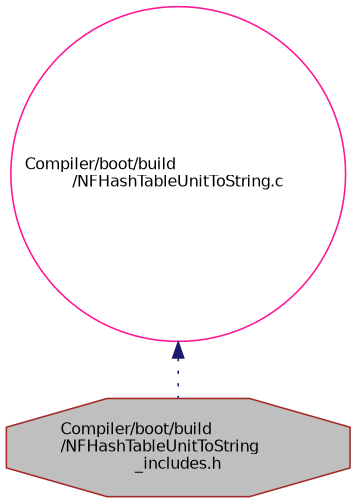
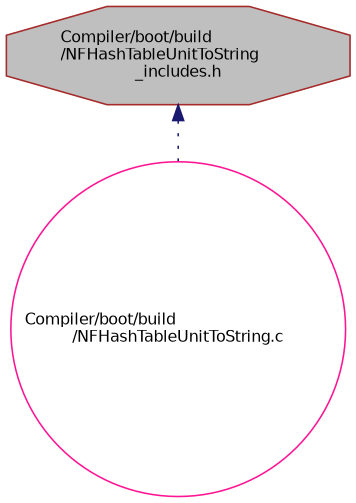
edge "Compiler/boot/build /NFHashTableUnitToString _includes.h" -> "Compiler/boot/build /NFHashTableUnitToString.c": reversed
